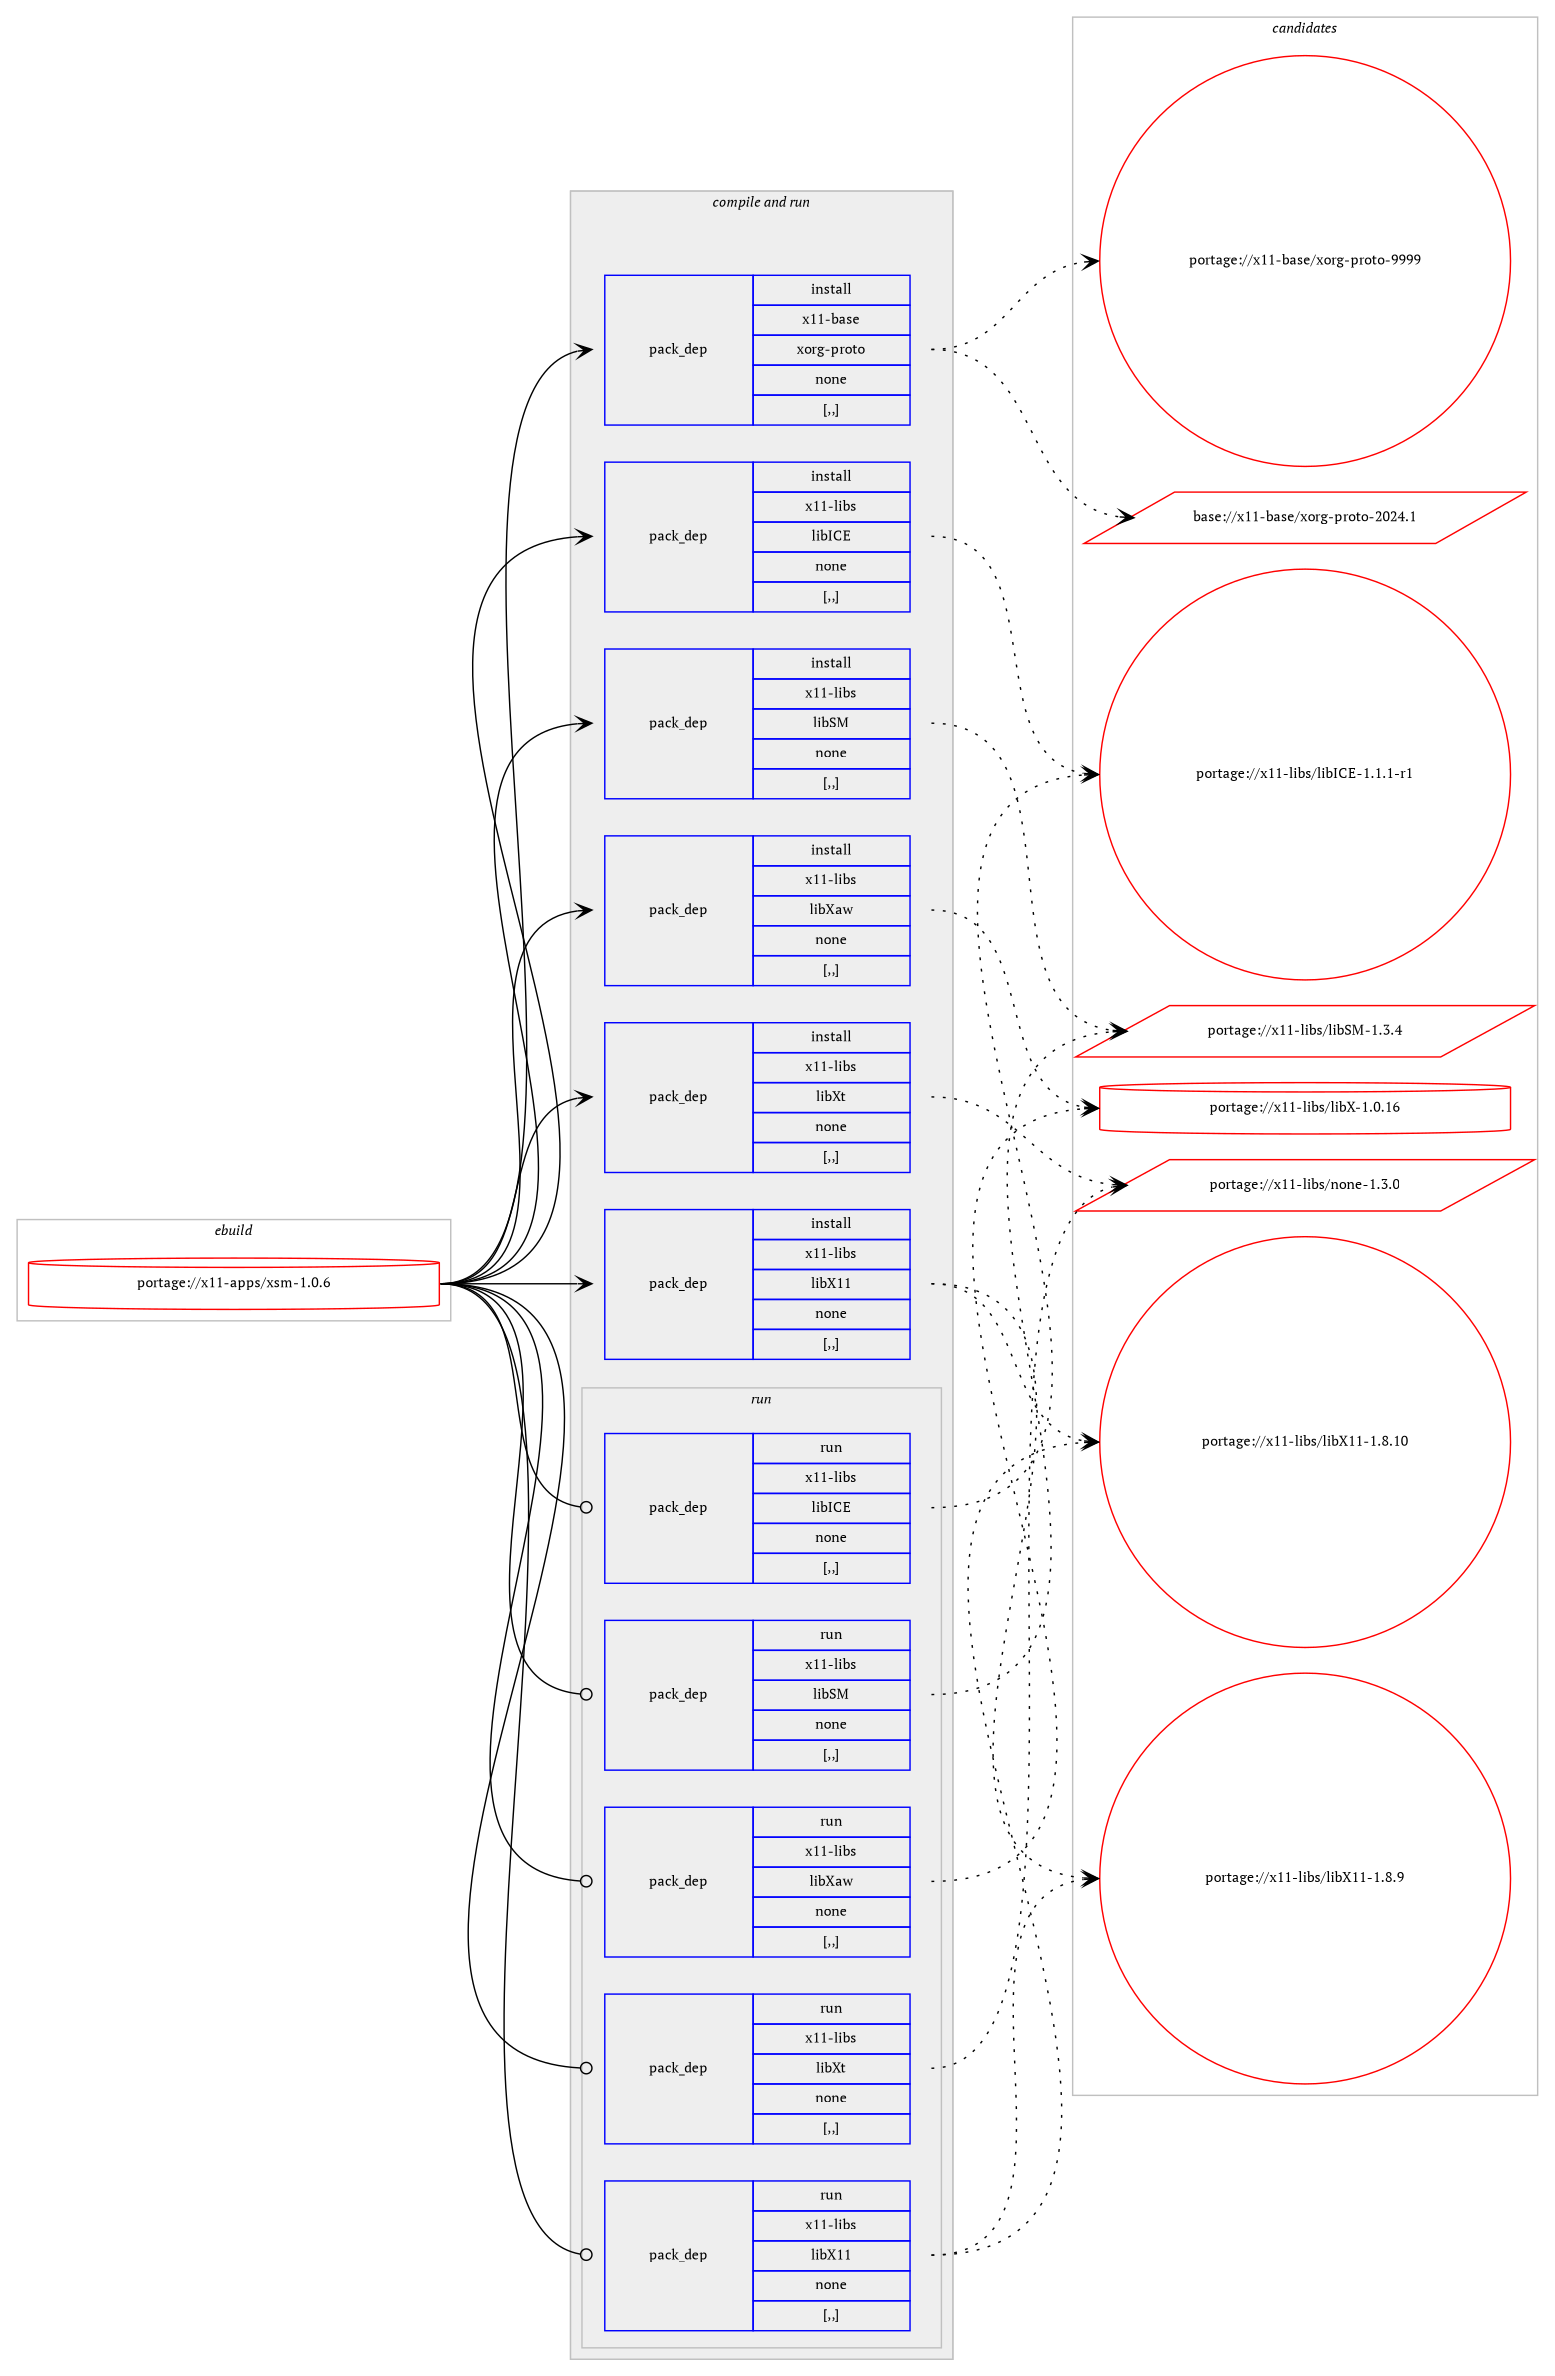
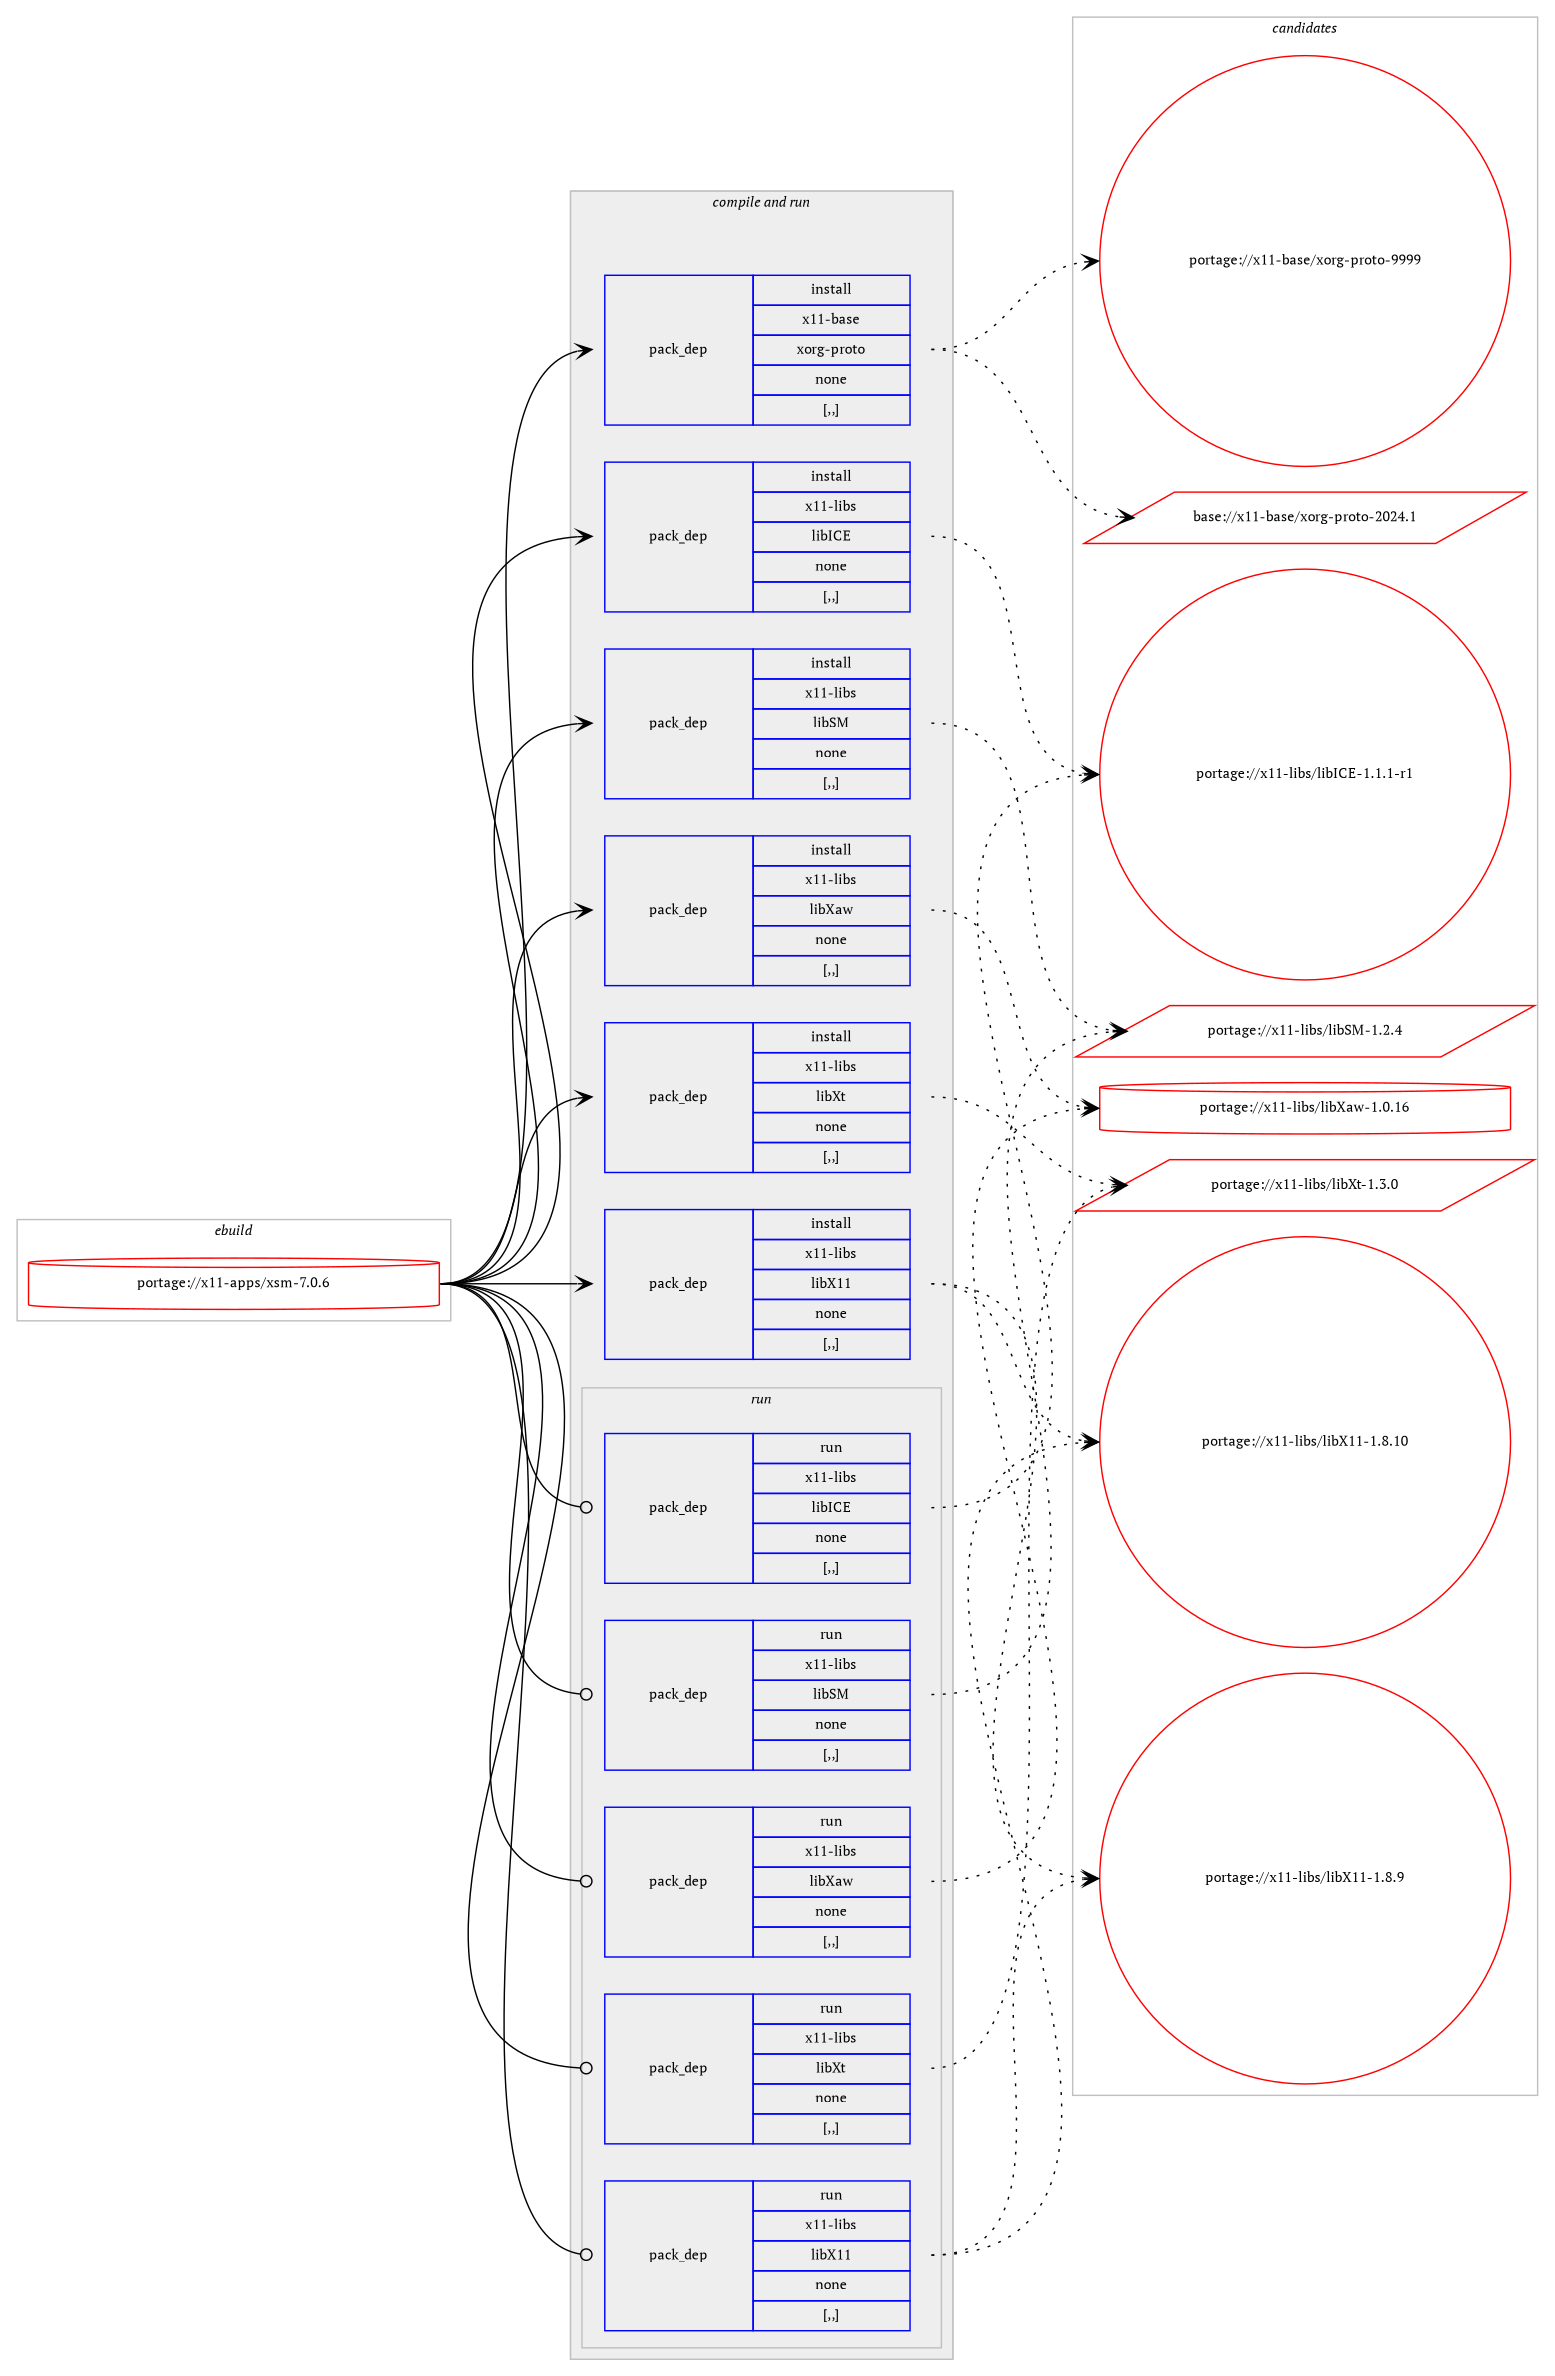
node "portage://x11-libs/libSM-1.3.4": label "portage://x11-libs/libSM-1.3.4" -> "portage://x11-libs/libSM-1.2.4"
node "portage://x11-libs/libX-1.0.16": label "portage://x11-libs/libX-1.0.16" -> "portage://x11-libs/libXaw-1.0.16"
node "portage://x11-libs/none-1.3.0": label "portage://x11-libs/none-1.3.0" -> "portage://x11-libs/libXt-1.3.0"
node "portage://x11-apps/xsm-1.0.6": label "portage://x11-apps/xsm-1.0.6" -> "portage://x11-apps/xsm-7.0.6"
